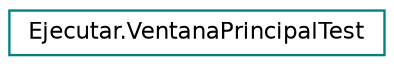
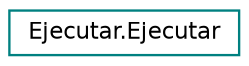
node "Ejecutar.VentanaPrincipalTest": label "Ejecutar.VentanaPrincipalTest" -> "Ejecutar.Ejecutar"
